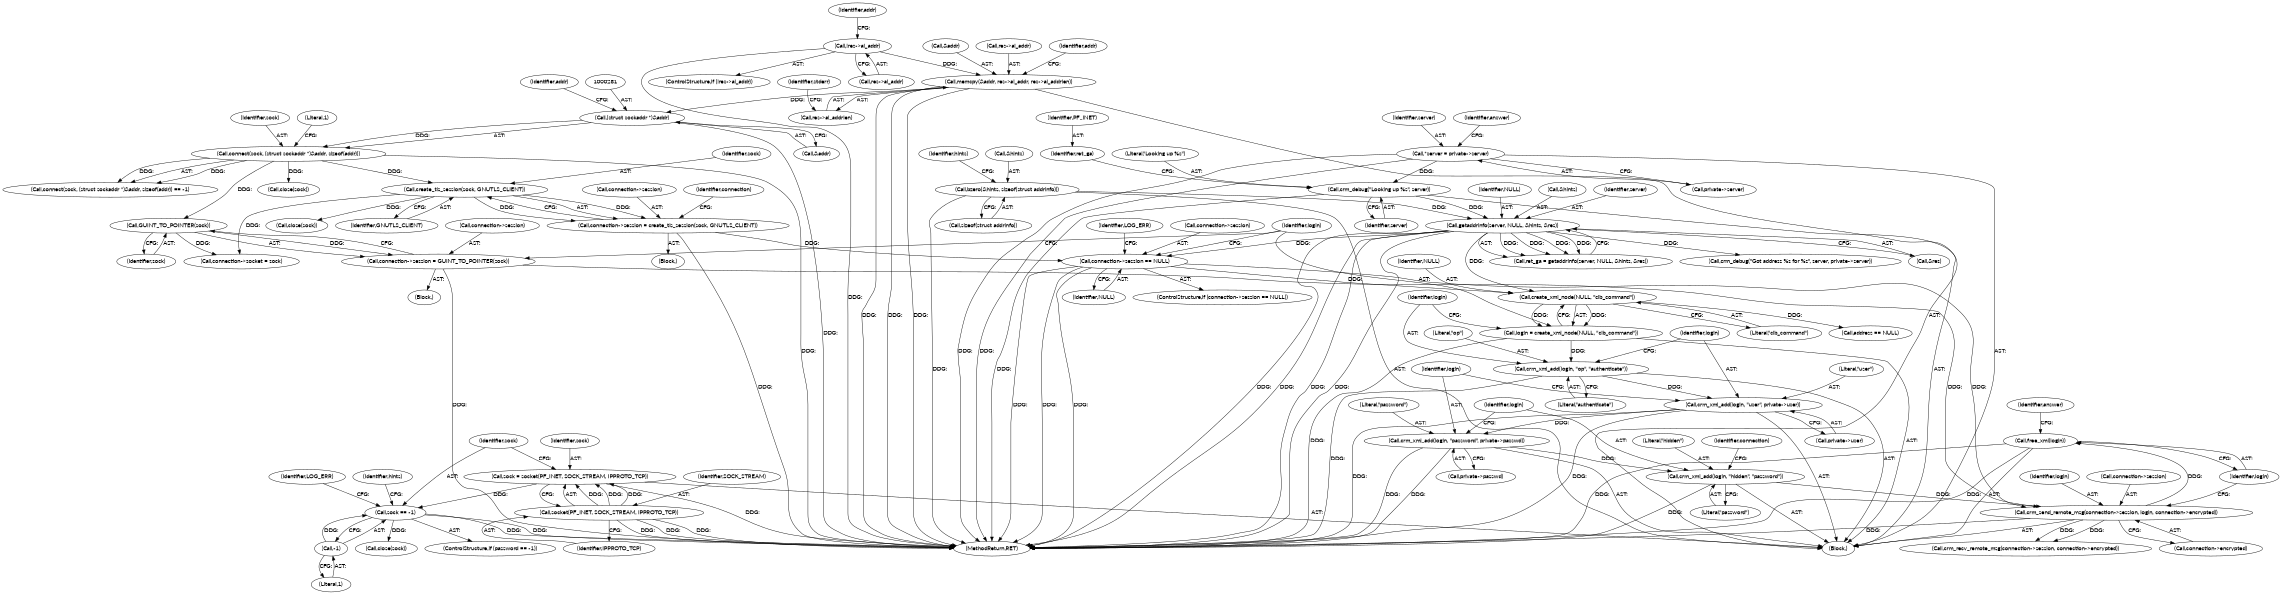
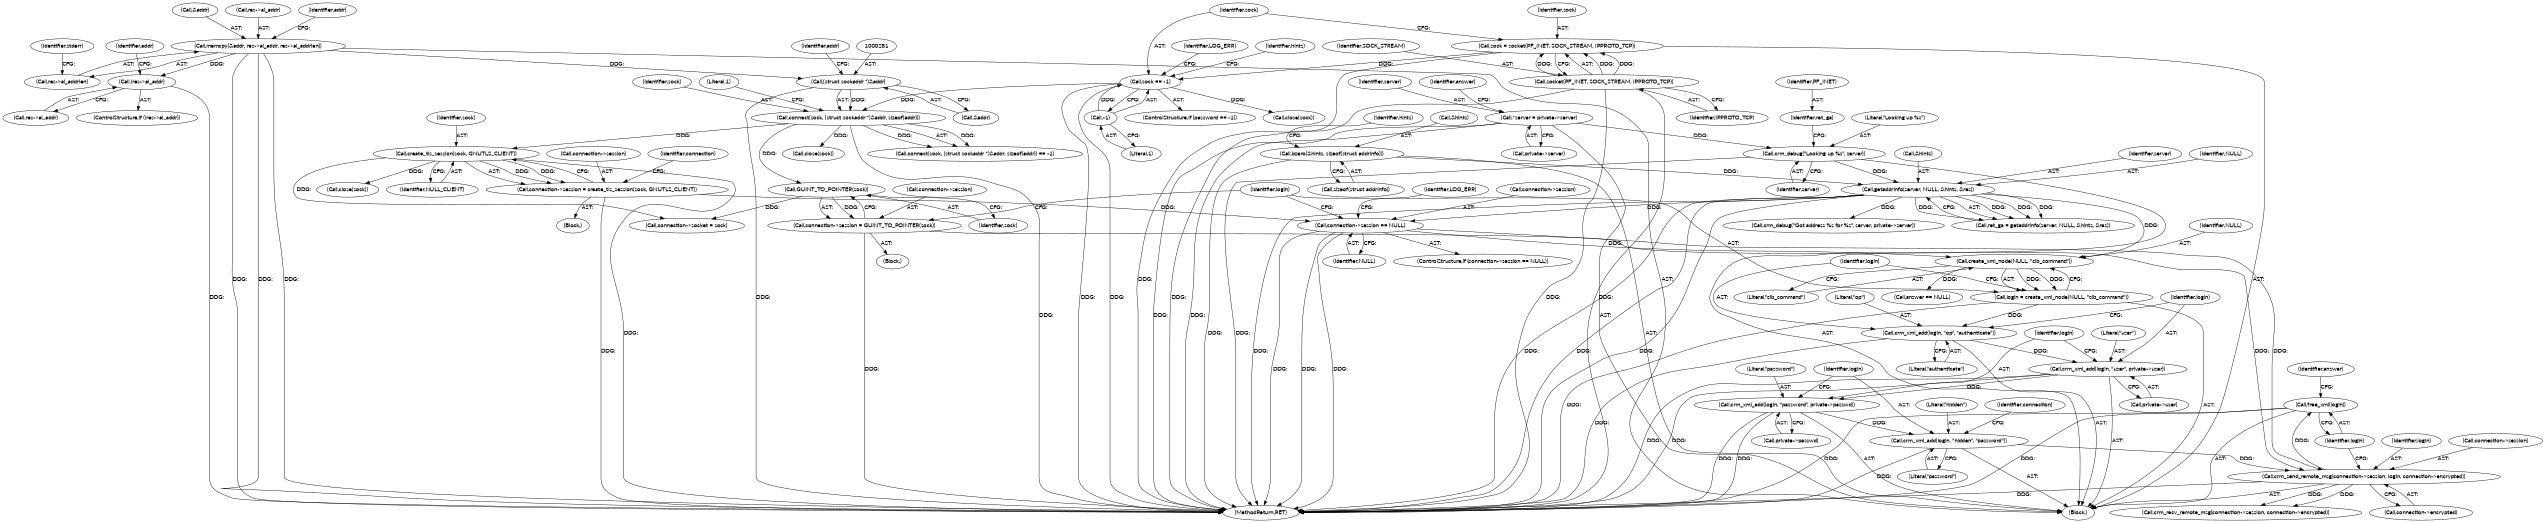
edge "(Call,!res->ai_addr)" -> "(Call,memcpy(&addr, res->ai_addr, res->ai_addrlen))": reversed
edge "(Call,sock == -1)" -> "(Call,connect(sock, (struct sockaddr *)&addr, sizeof(addr)))": added, label "DDG:"
node "(Identifier,GNUTLS_CLIENT)": label "(Identifier,GNUTLS_CLIENT)" -> "(Identifier,NULL_CLIENT)"
node "(Call,&res)": removed
node "(Call,address == NULL)": label "(Call,address == NULL)" -> "(Call,answer == NULL)"
edge "(Call,create_tls_session(sock, GNUTLS_CLIENT))" -> "(MethodReturn,RET)": added, label "DDG:"
